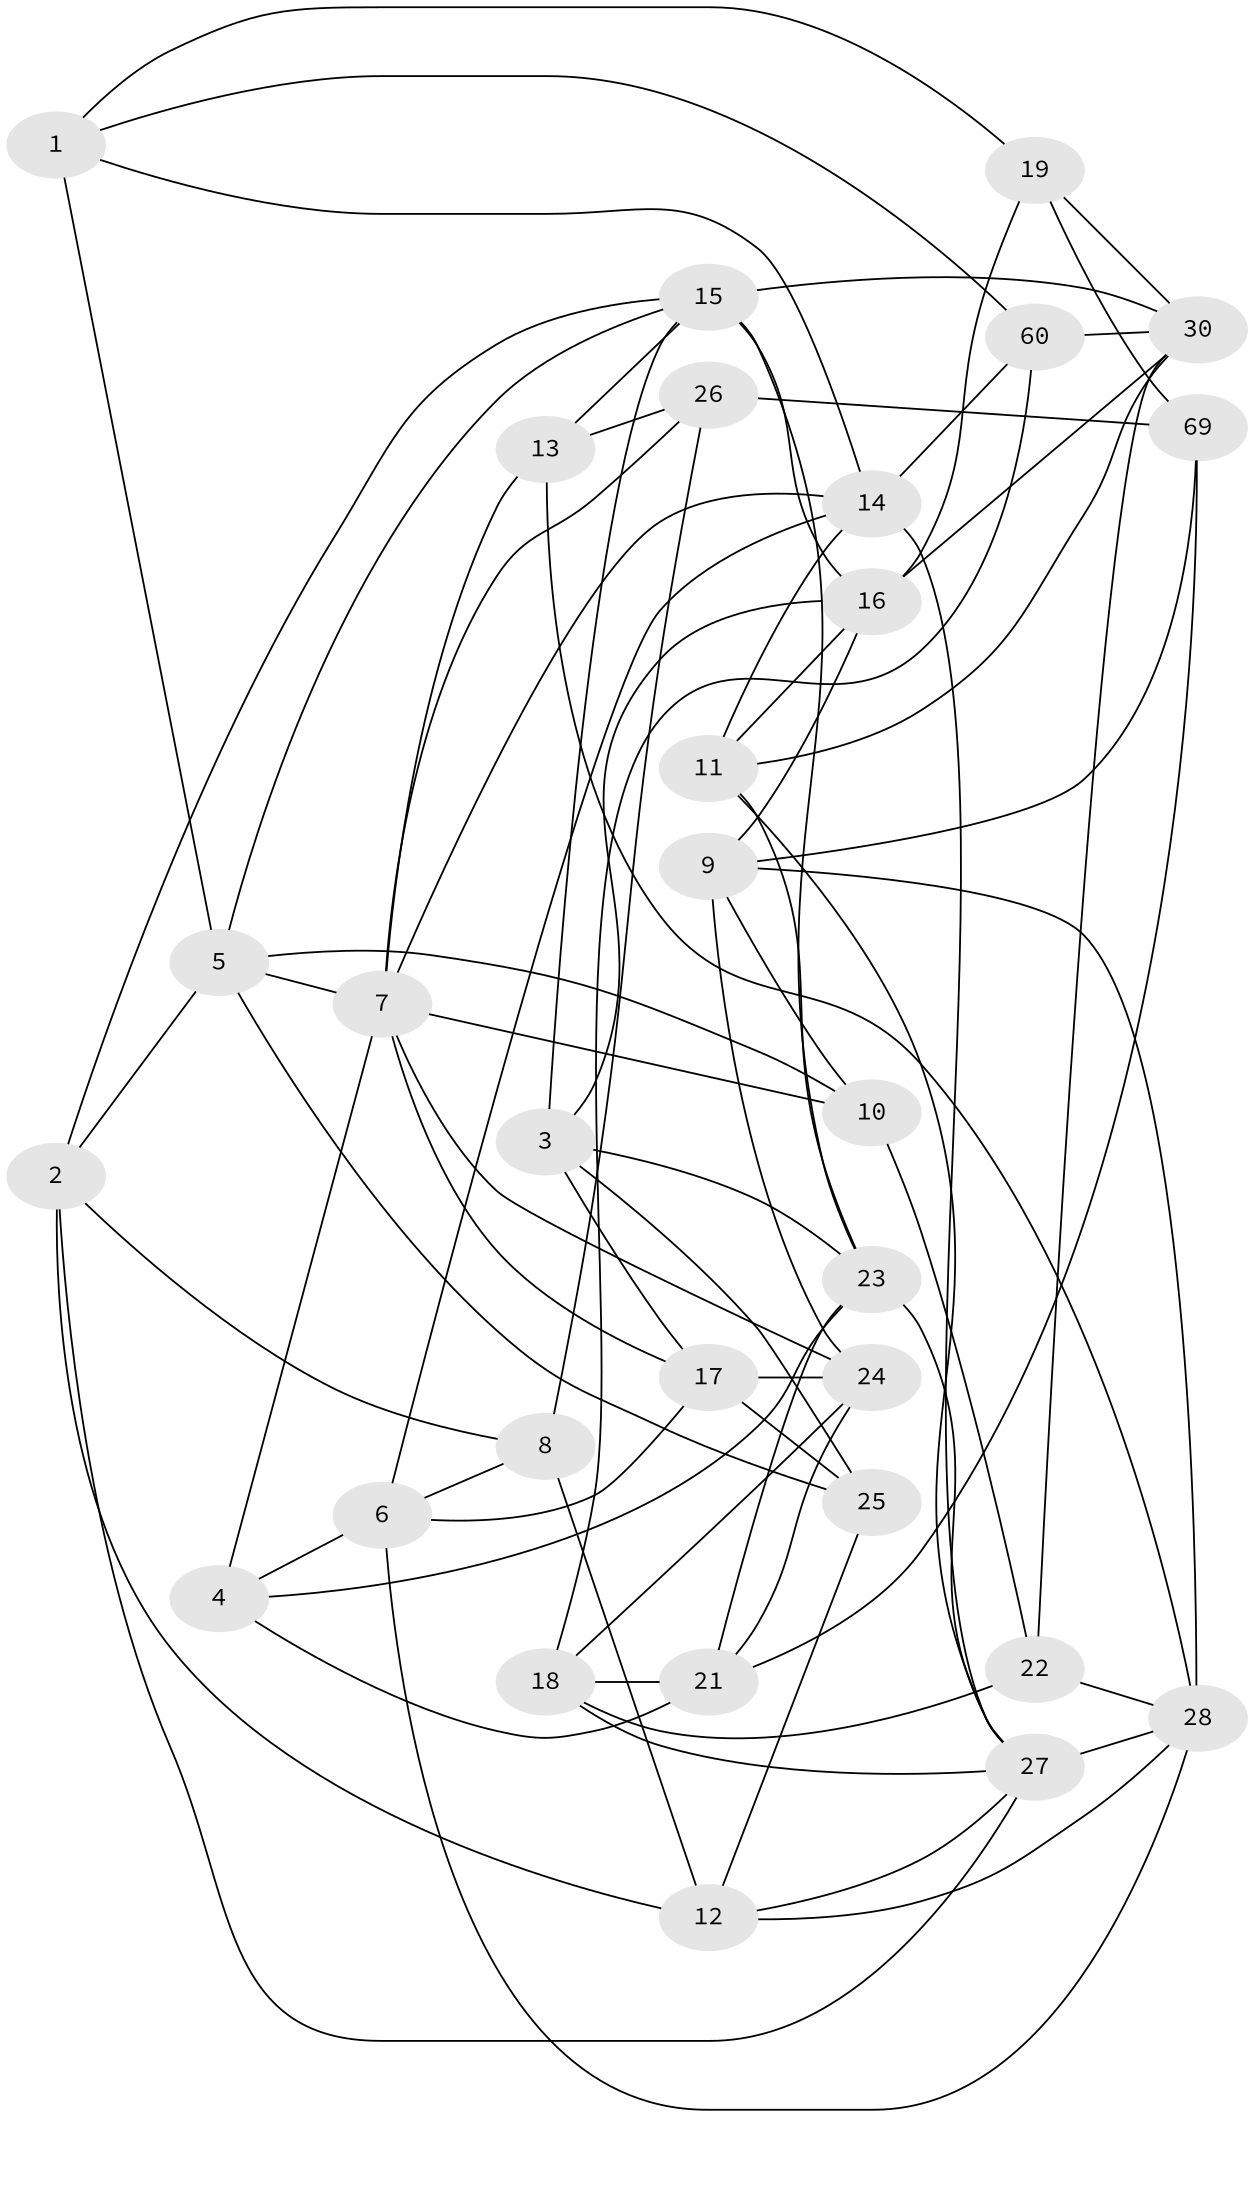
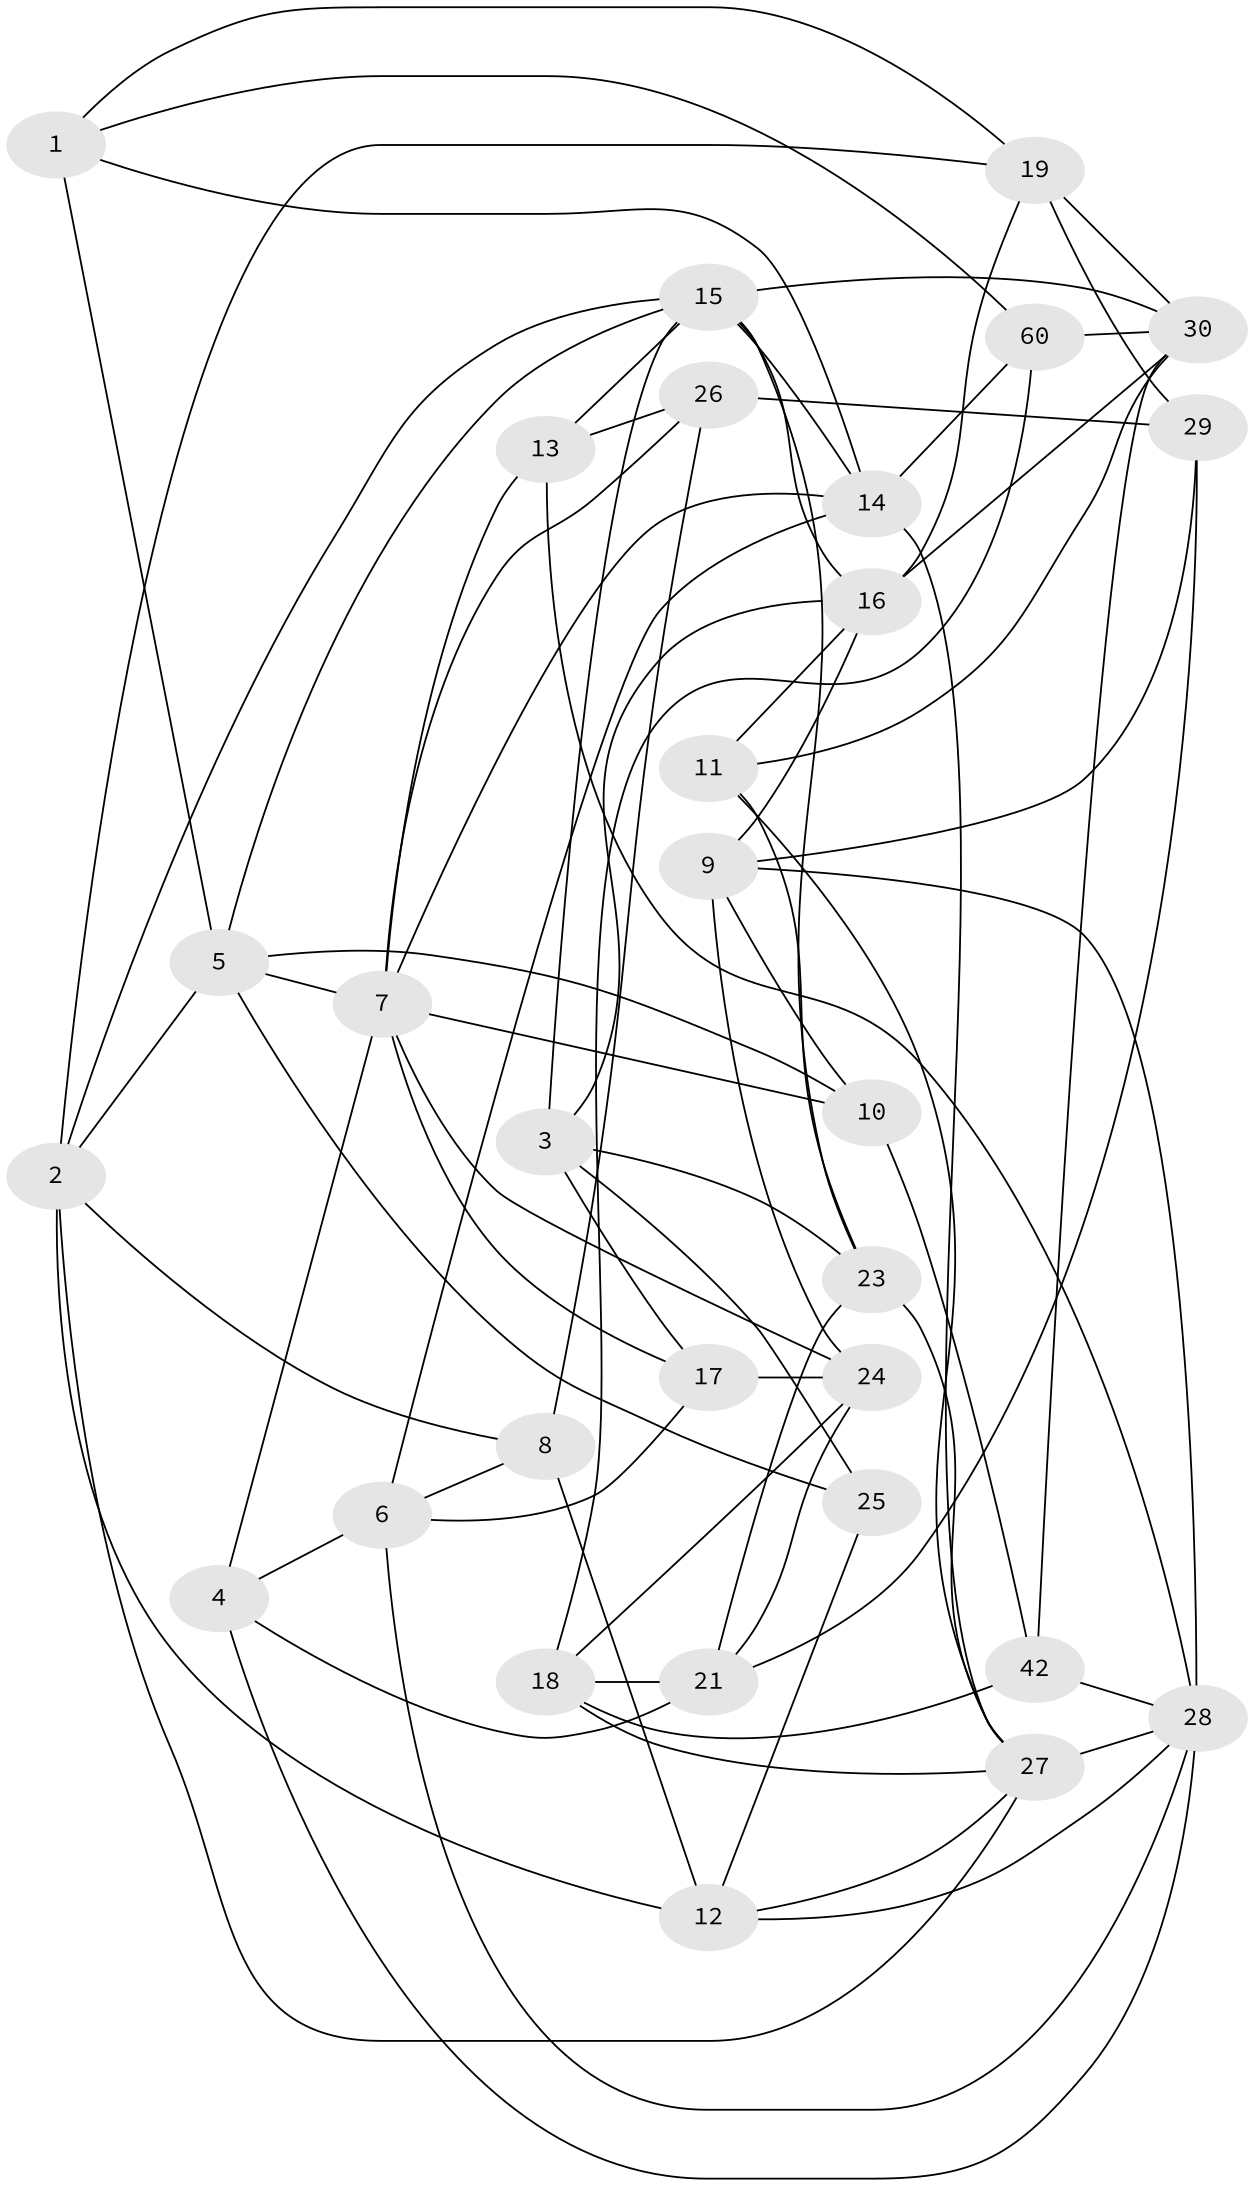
edge "19" -- "2": added
node "69": label "69" -> "29"
edge "14" -- "11": now "14" -- "15"
edge "17" -- "25": removed
edge "23" -- "4": now "28" -- "4"
node "22": label "22" -> "42"
